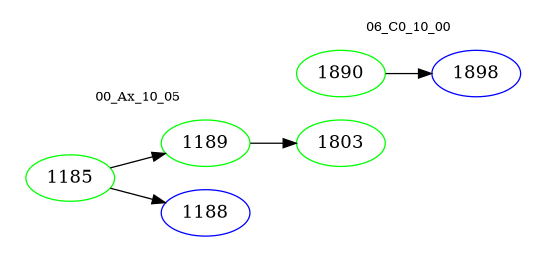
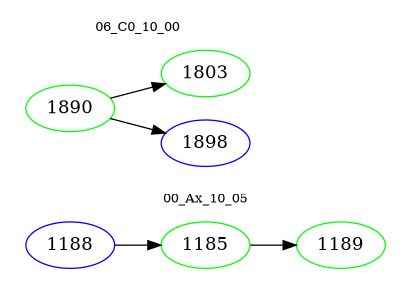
edge "1189" -> "1803": now "1890" -> "1803"
edge "1185" -> "1188": reversed
